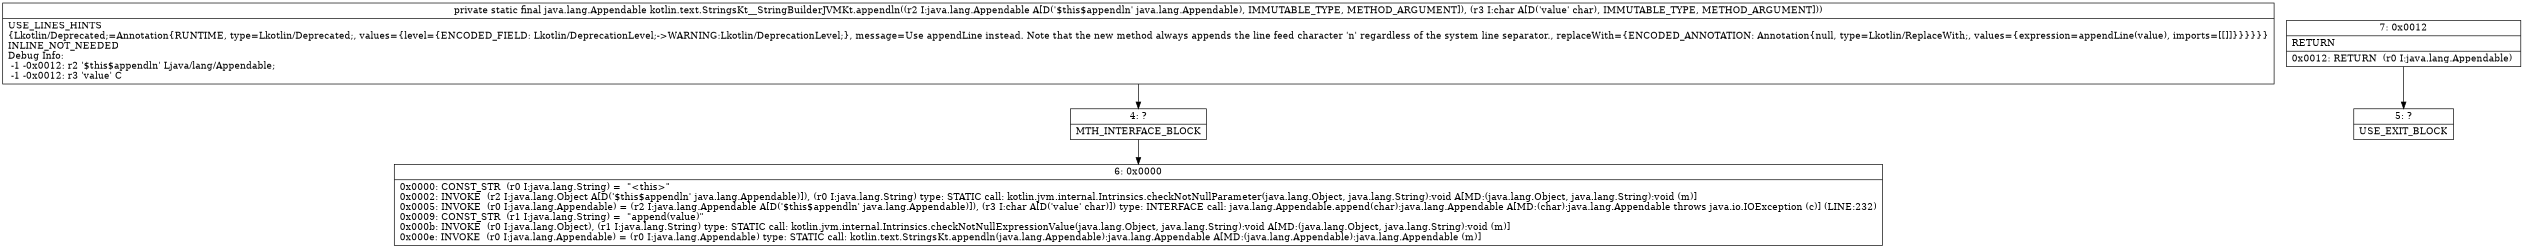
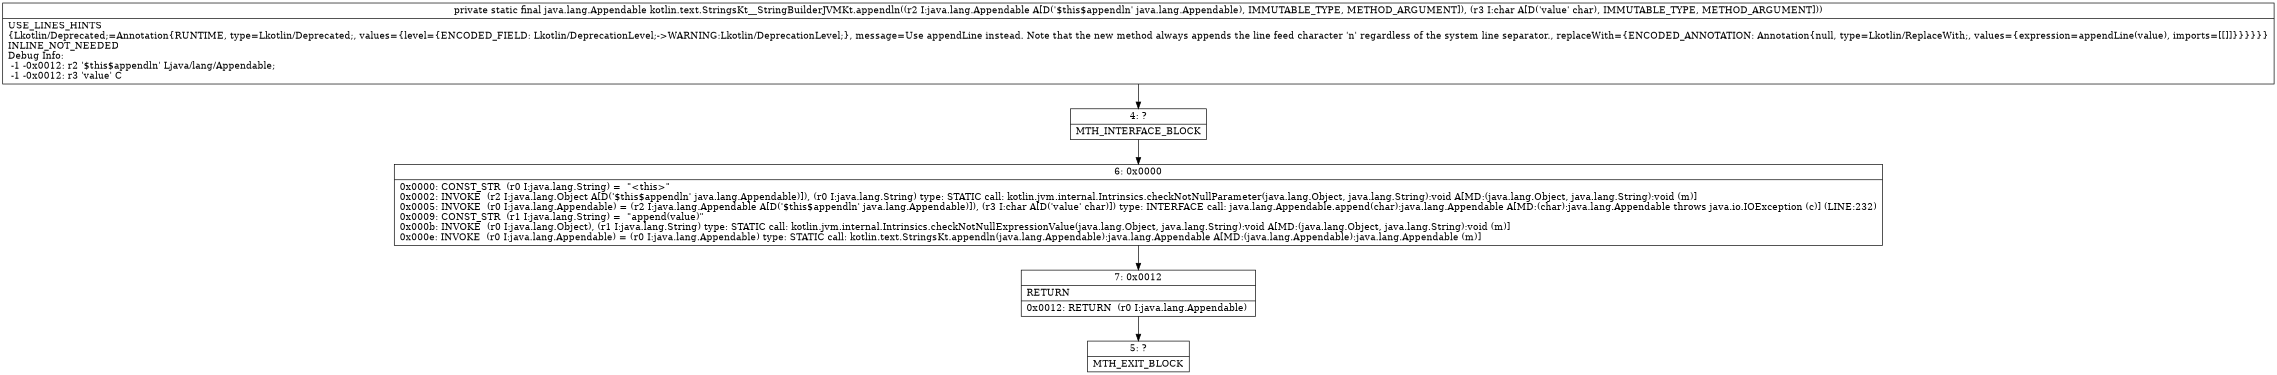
node "5: ?": text "USE_EXIT_BLOCK" -> "MTH_EXIT_BLOCK"
edge "6: 0x0000" -> "7: 0x0012": added
